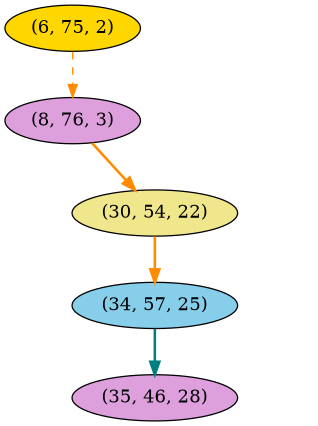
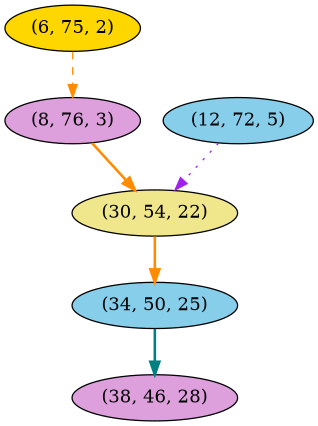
node "(12, 72, 5)": added
node "(34, 57, 25)": label "(34, 57, 25)" -> "(34, 50, 25)"
node "(35, 46, 28)": label "(35, 46, 28)" -> "(38, 46, 28)"
